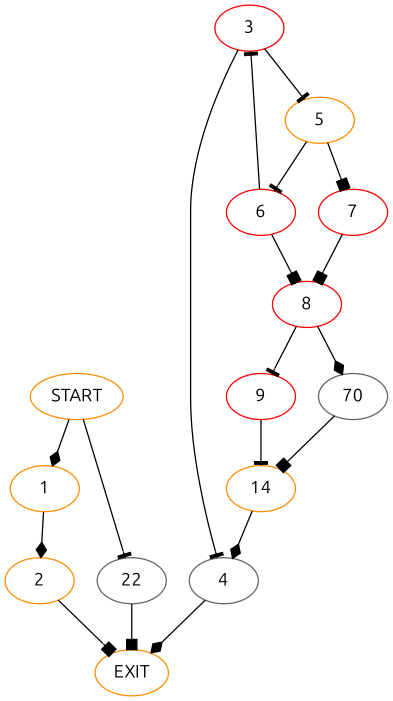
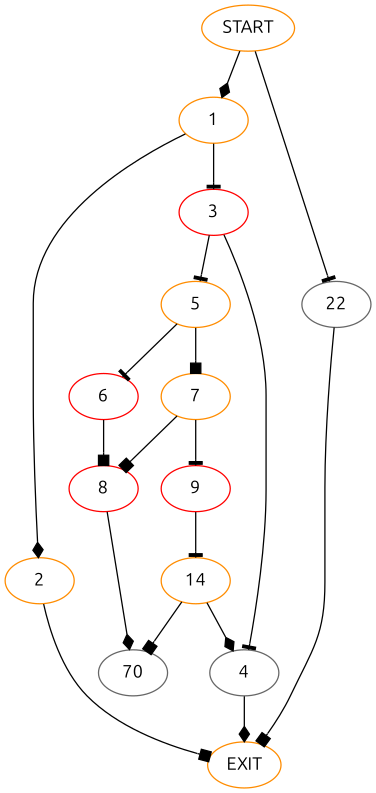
edge "6" -> "3": now "1" -> "3"
node "7": color red -> darkorange
edge "8" -> "9": now "7" -> "9"
edge "70" -> "14": reversed
